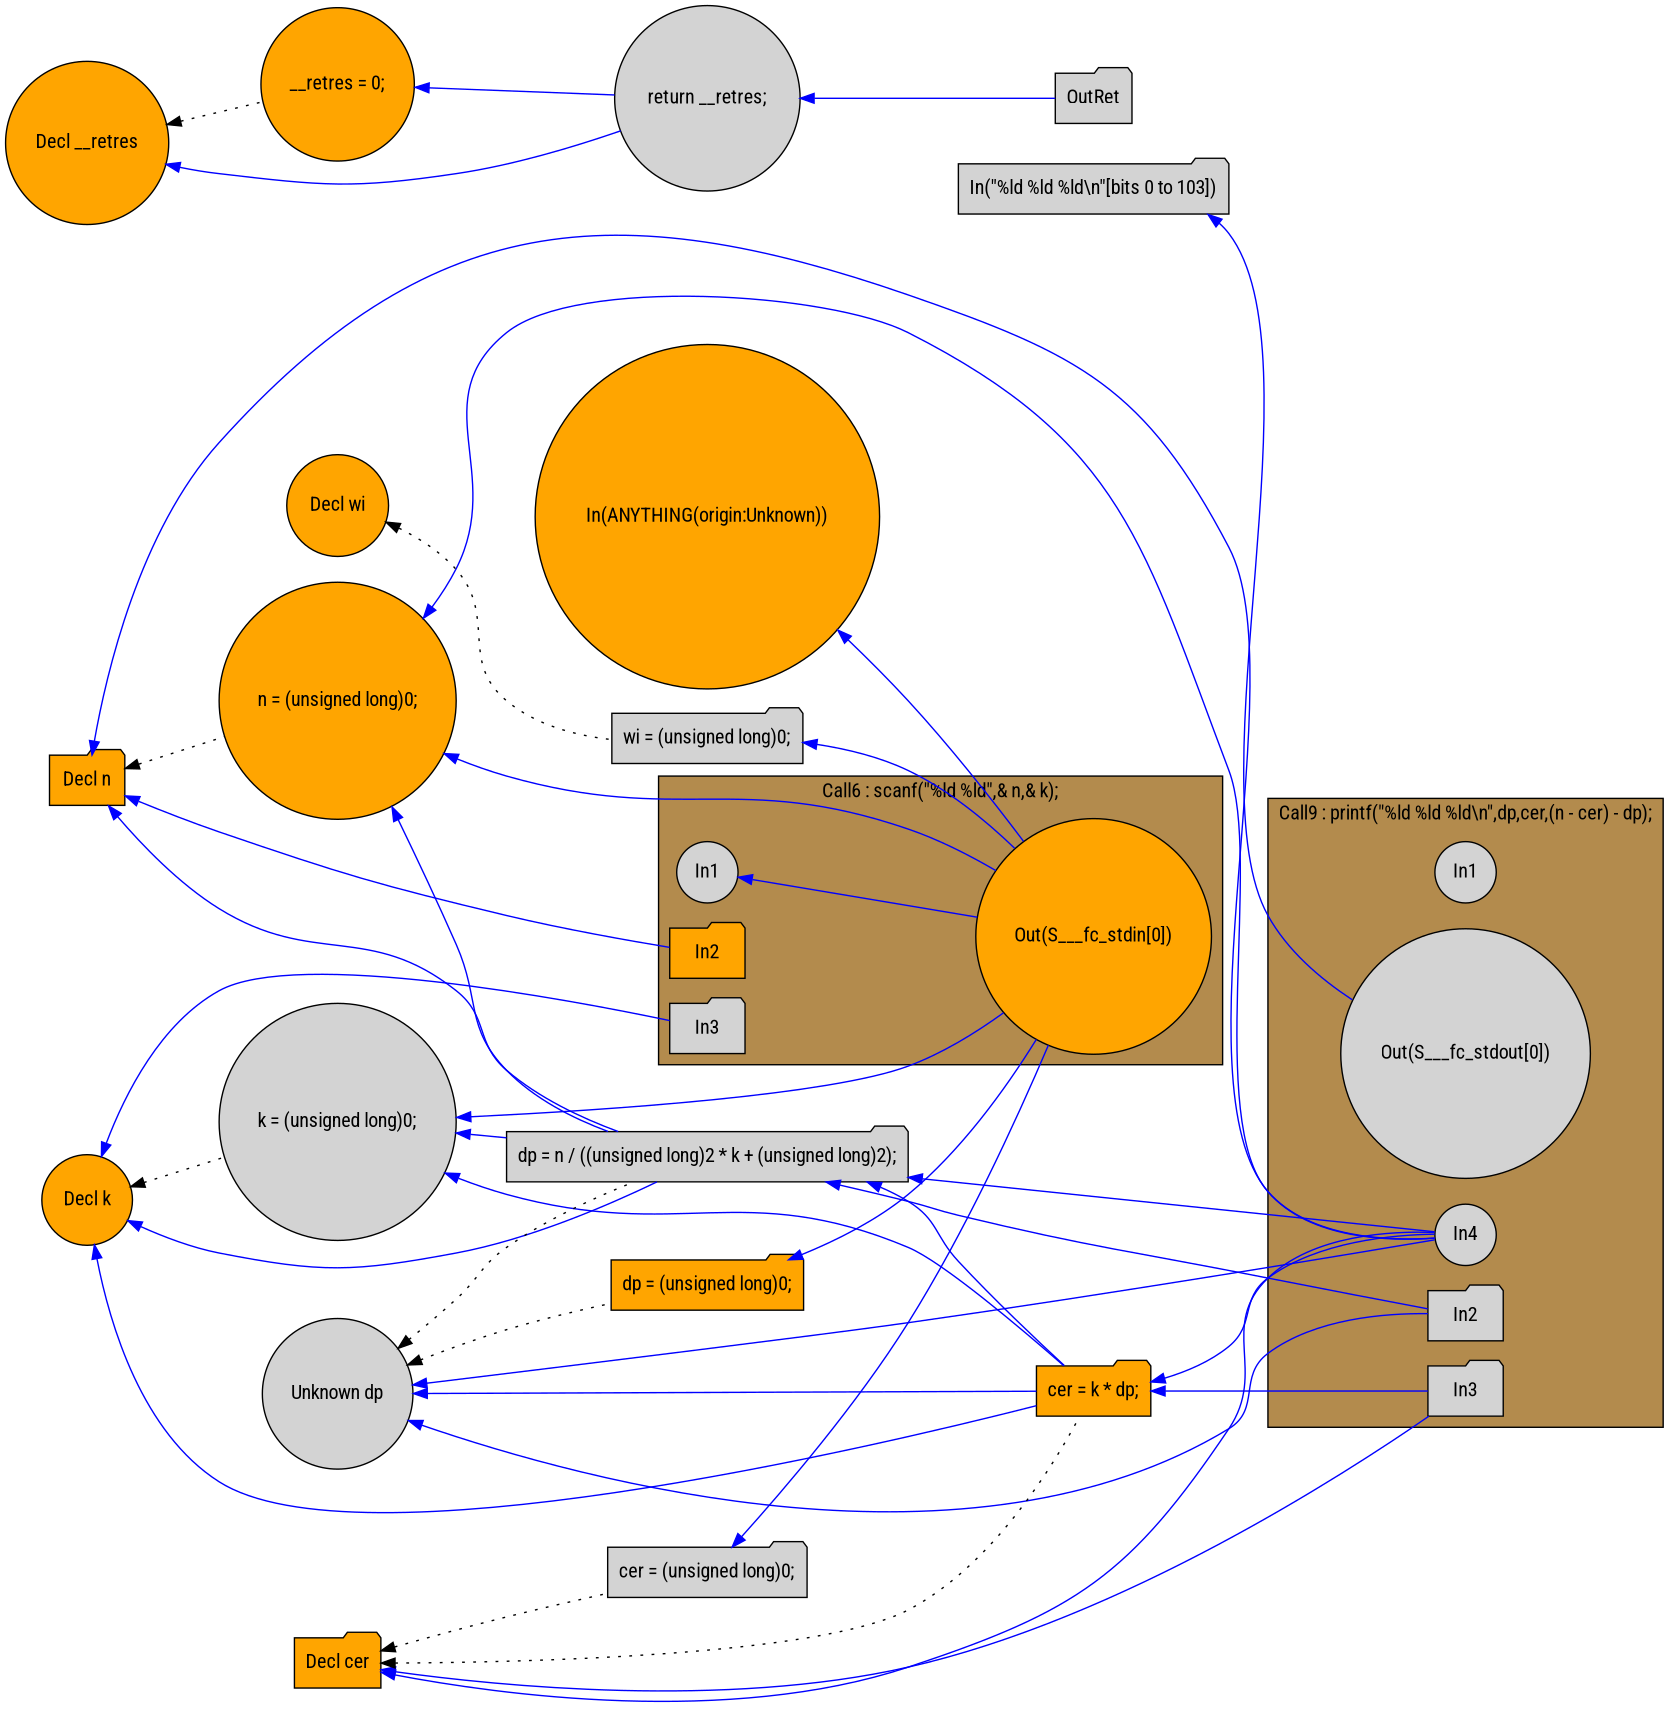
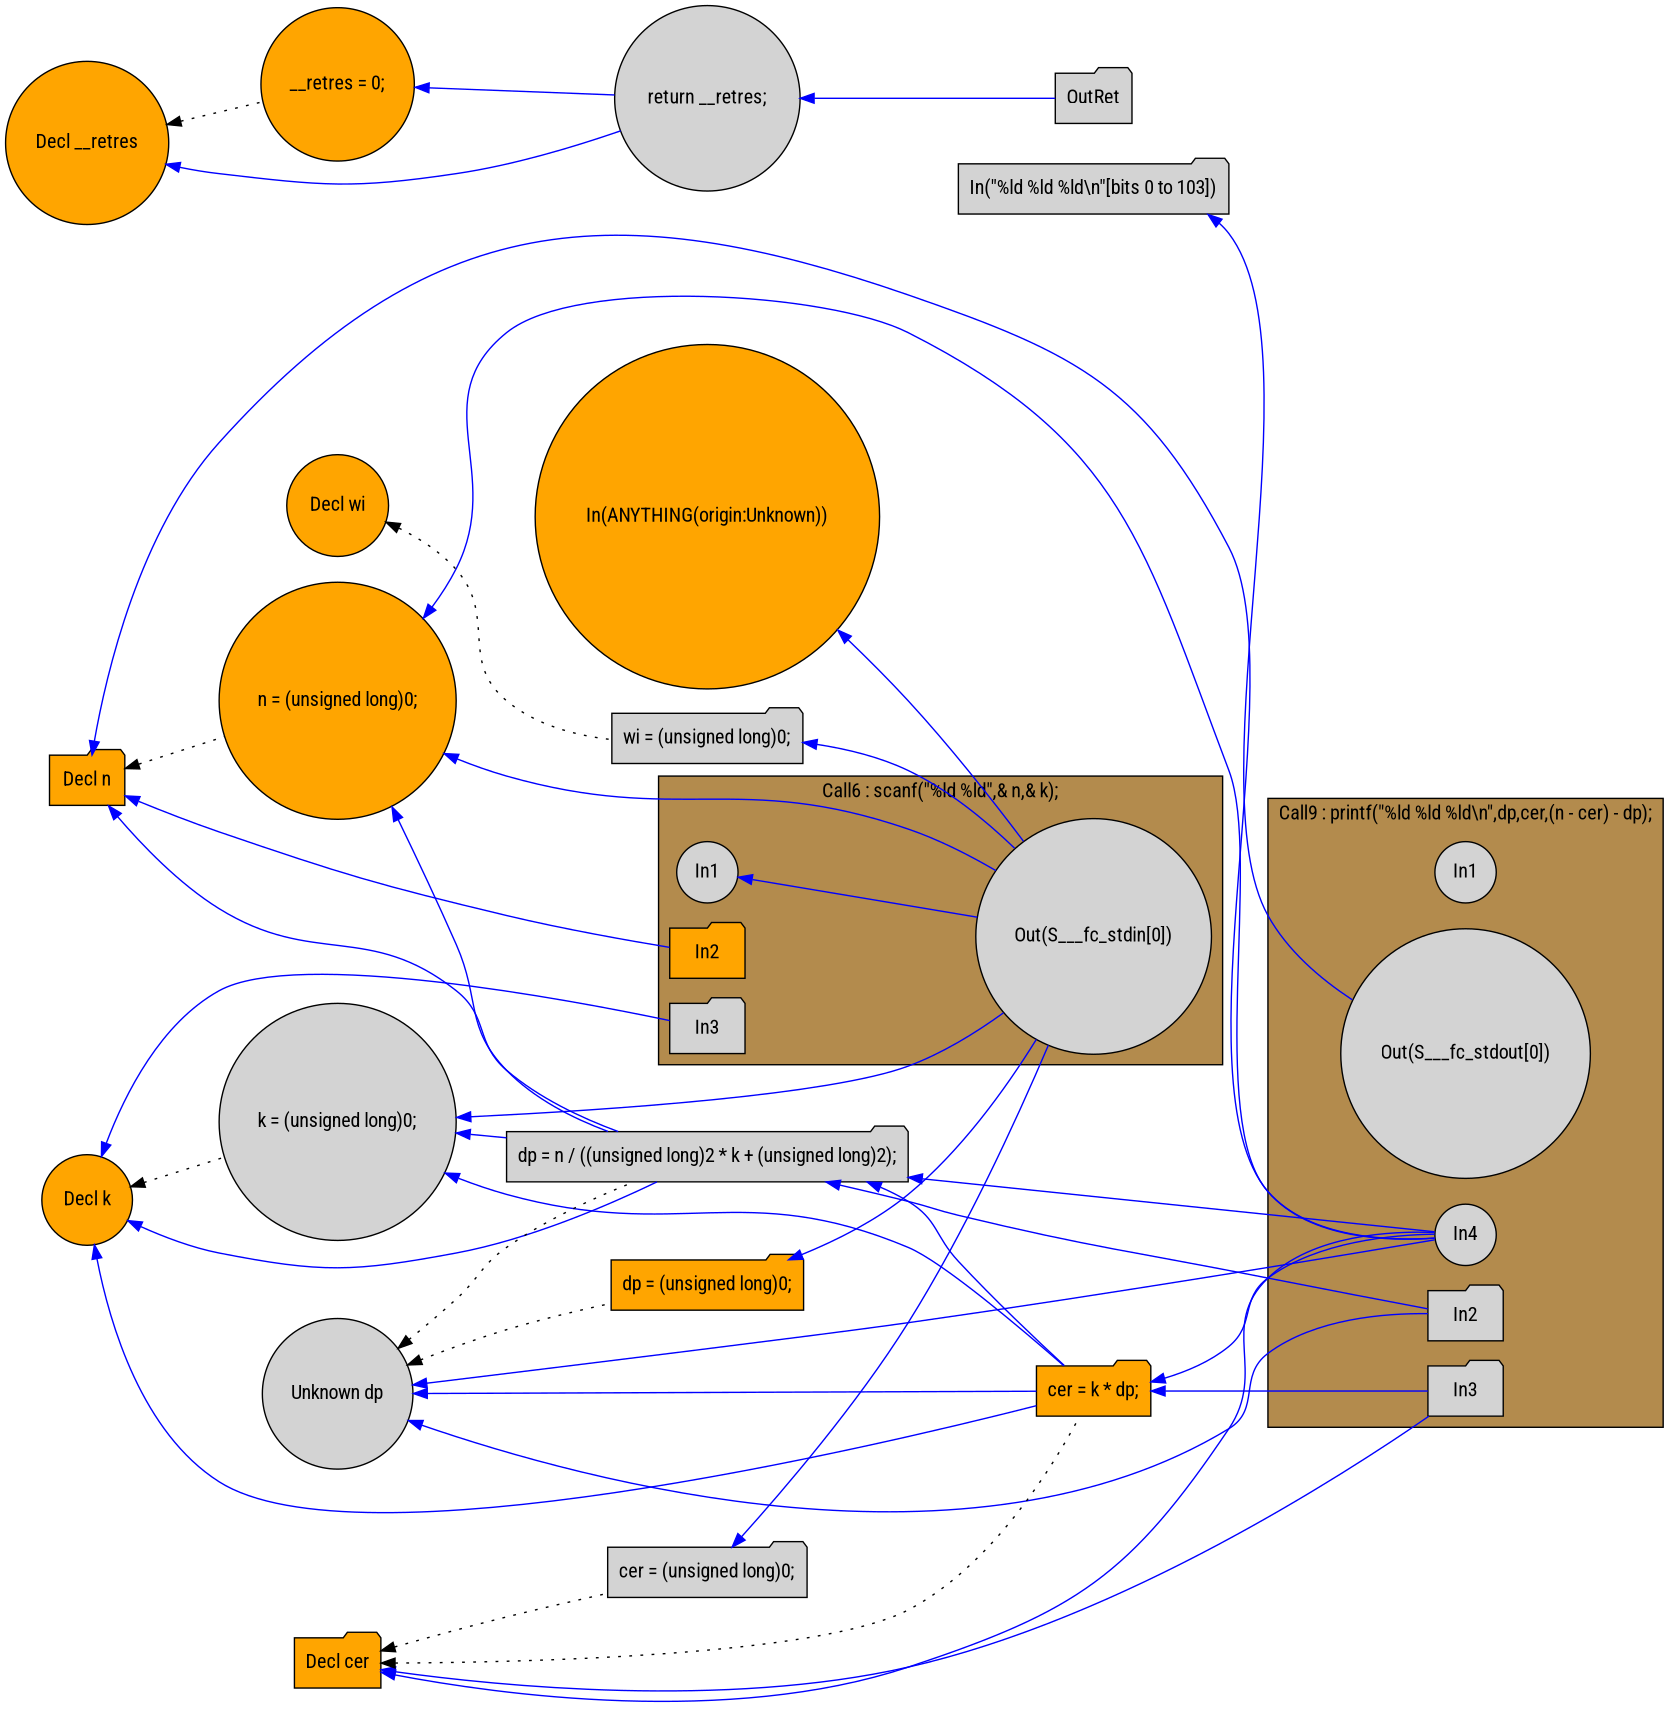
node "Out(S___fc_stdin[0])": fillcolor orange -> lightgrey
